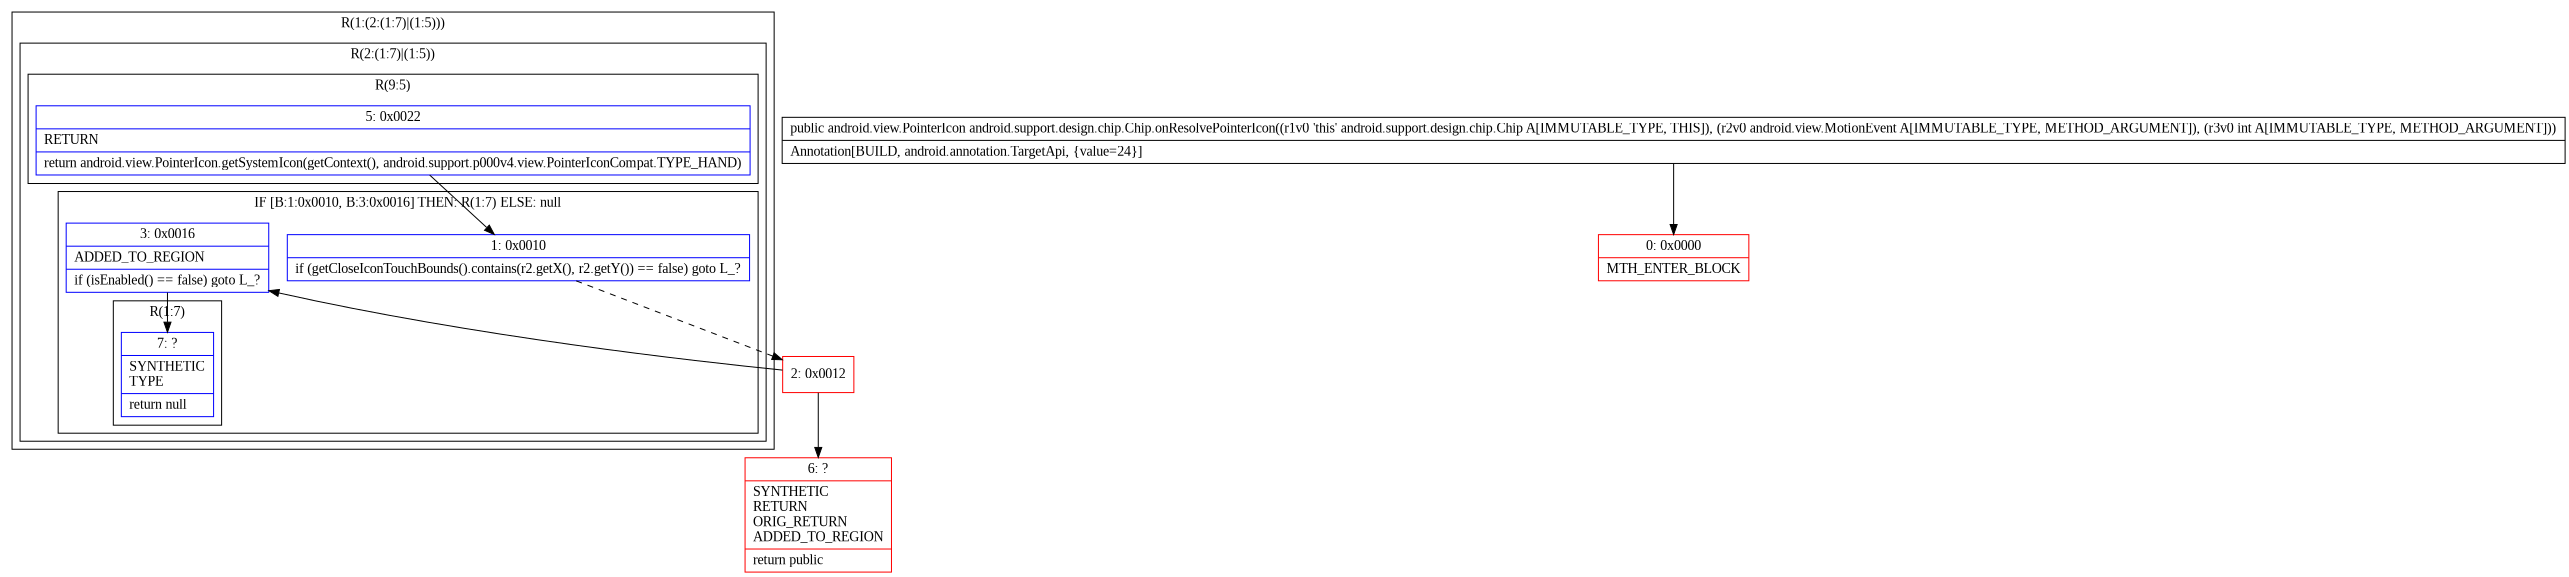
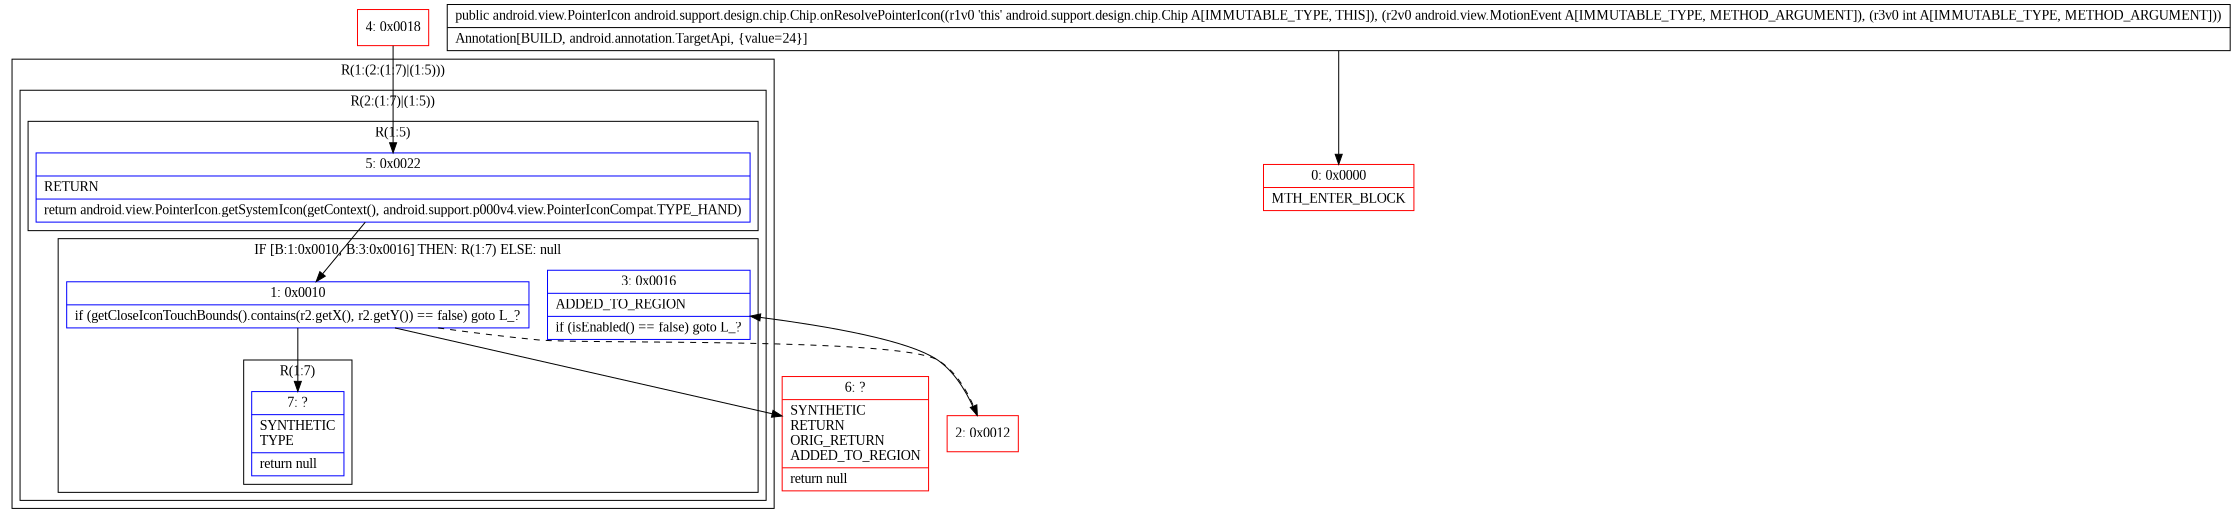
node "4: 0x0018": added
cluster "R(9:5)": label "R(9:5)" -> "R(1:5)"
edge "3: 0x0016" -> "7: ?": now "1: 0x0010" -> "7: ?"
edge "2: 0x0012" -> "6: ?": now "1: 0x0010" -> "6: ?"
node "6: ?": text "return public" -> "return null"
